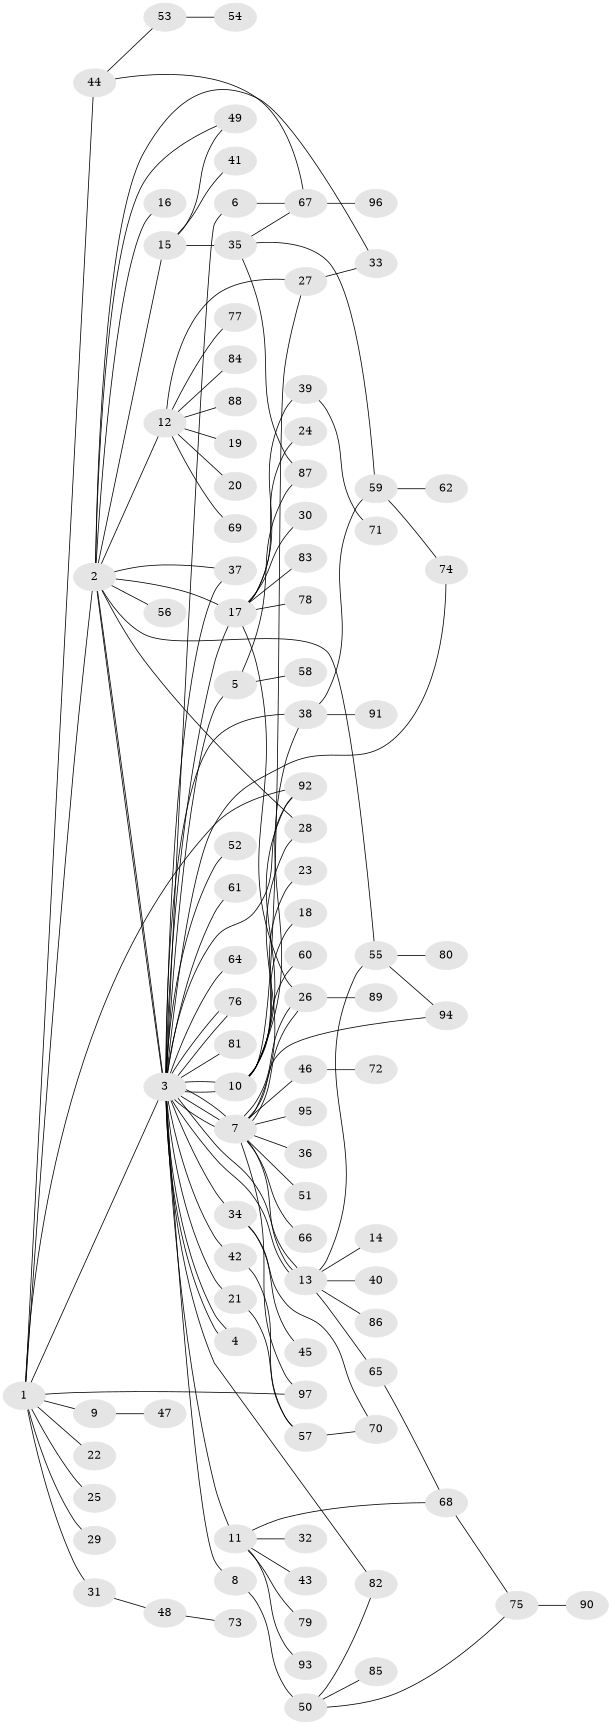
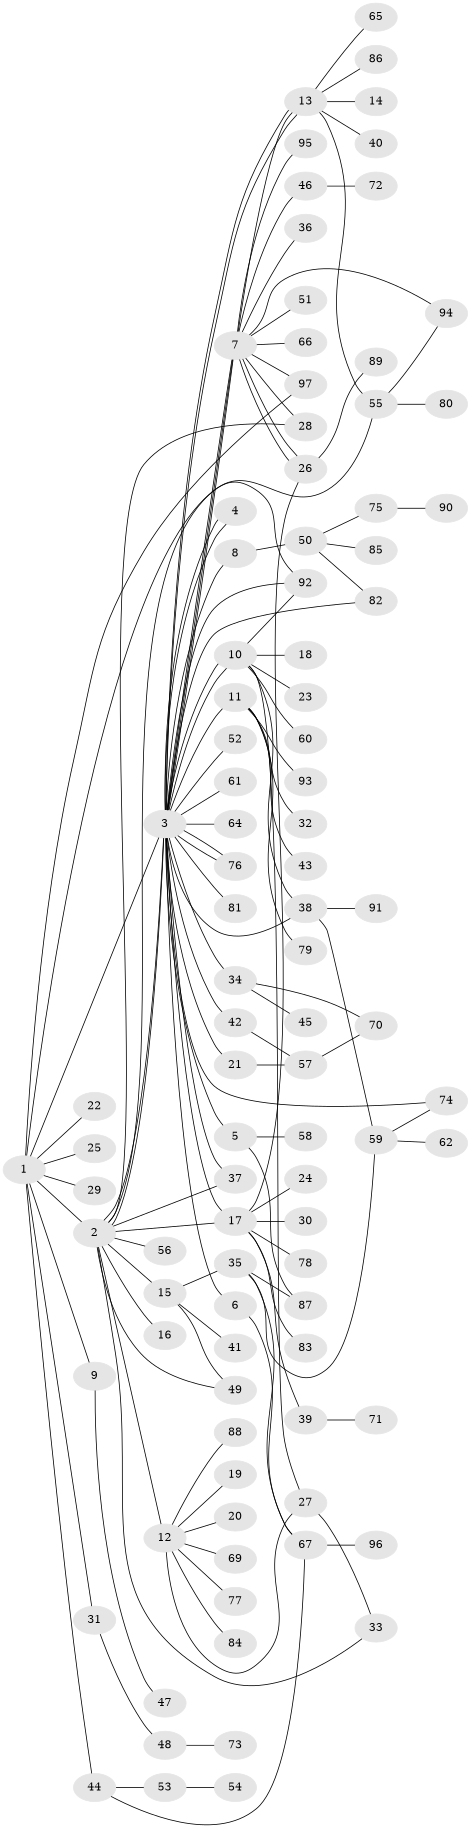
node "68": removed
